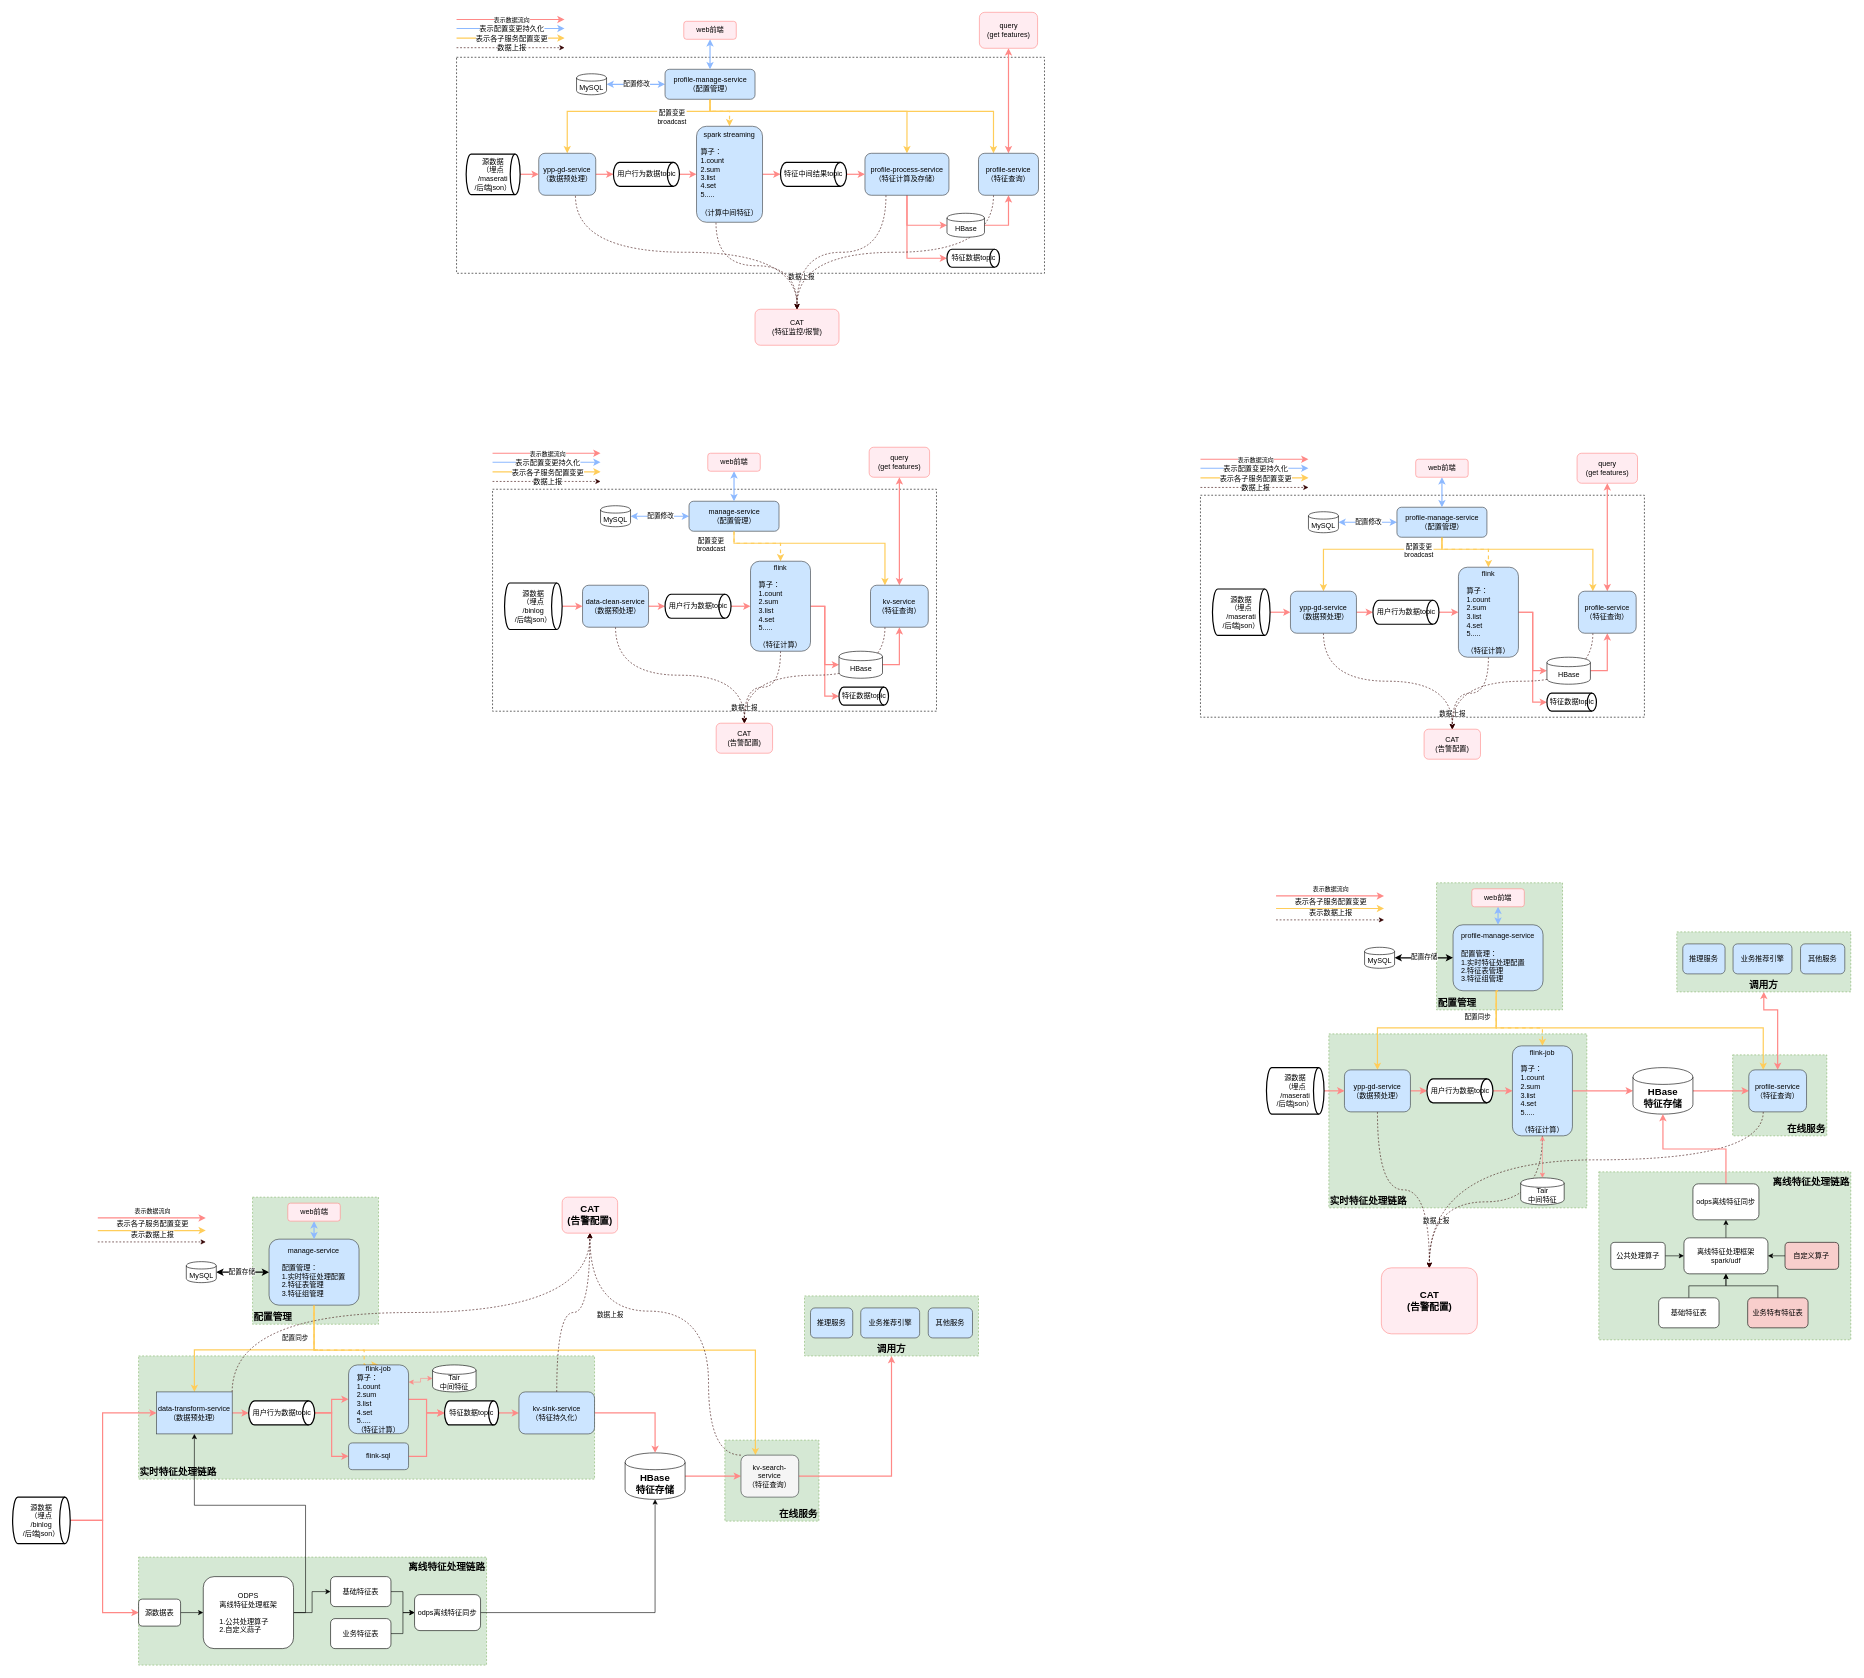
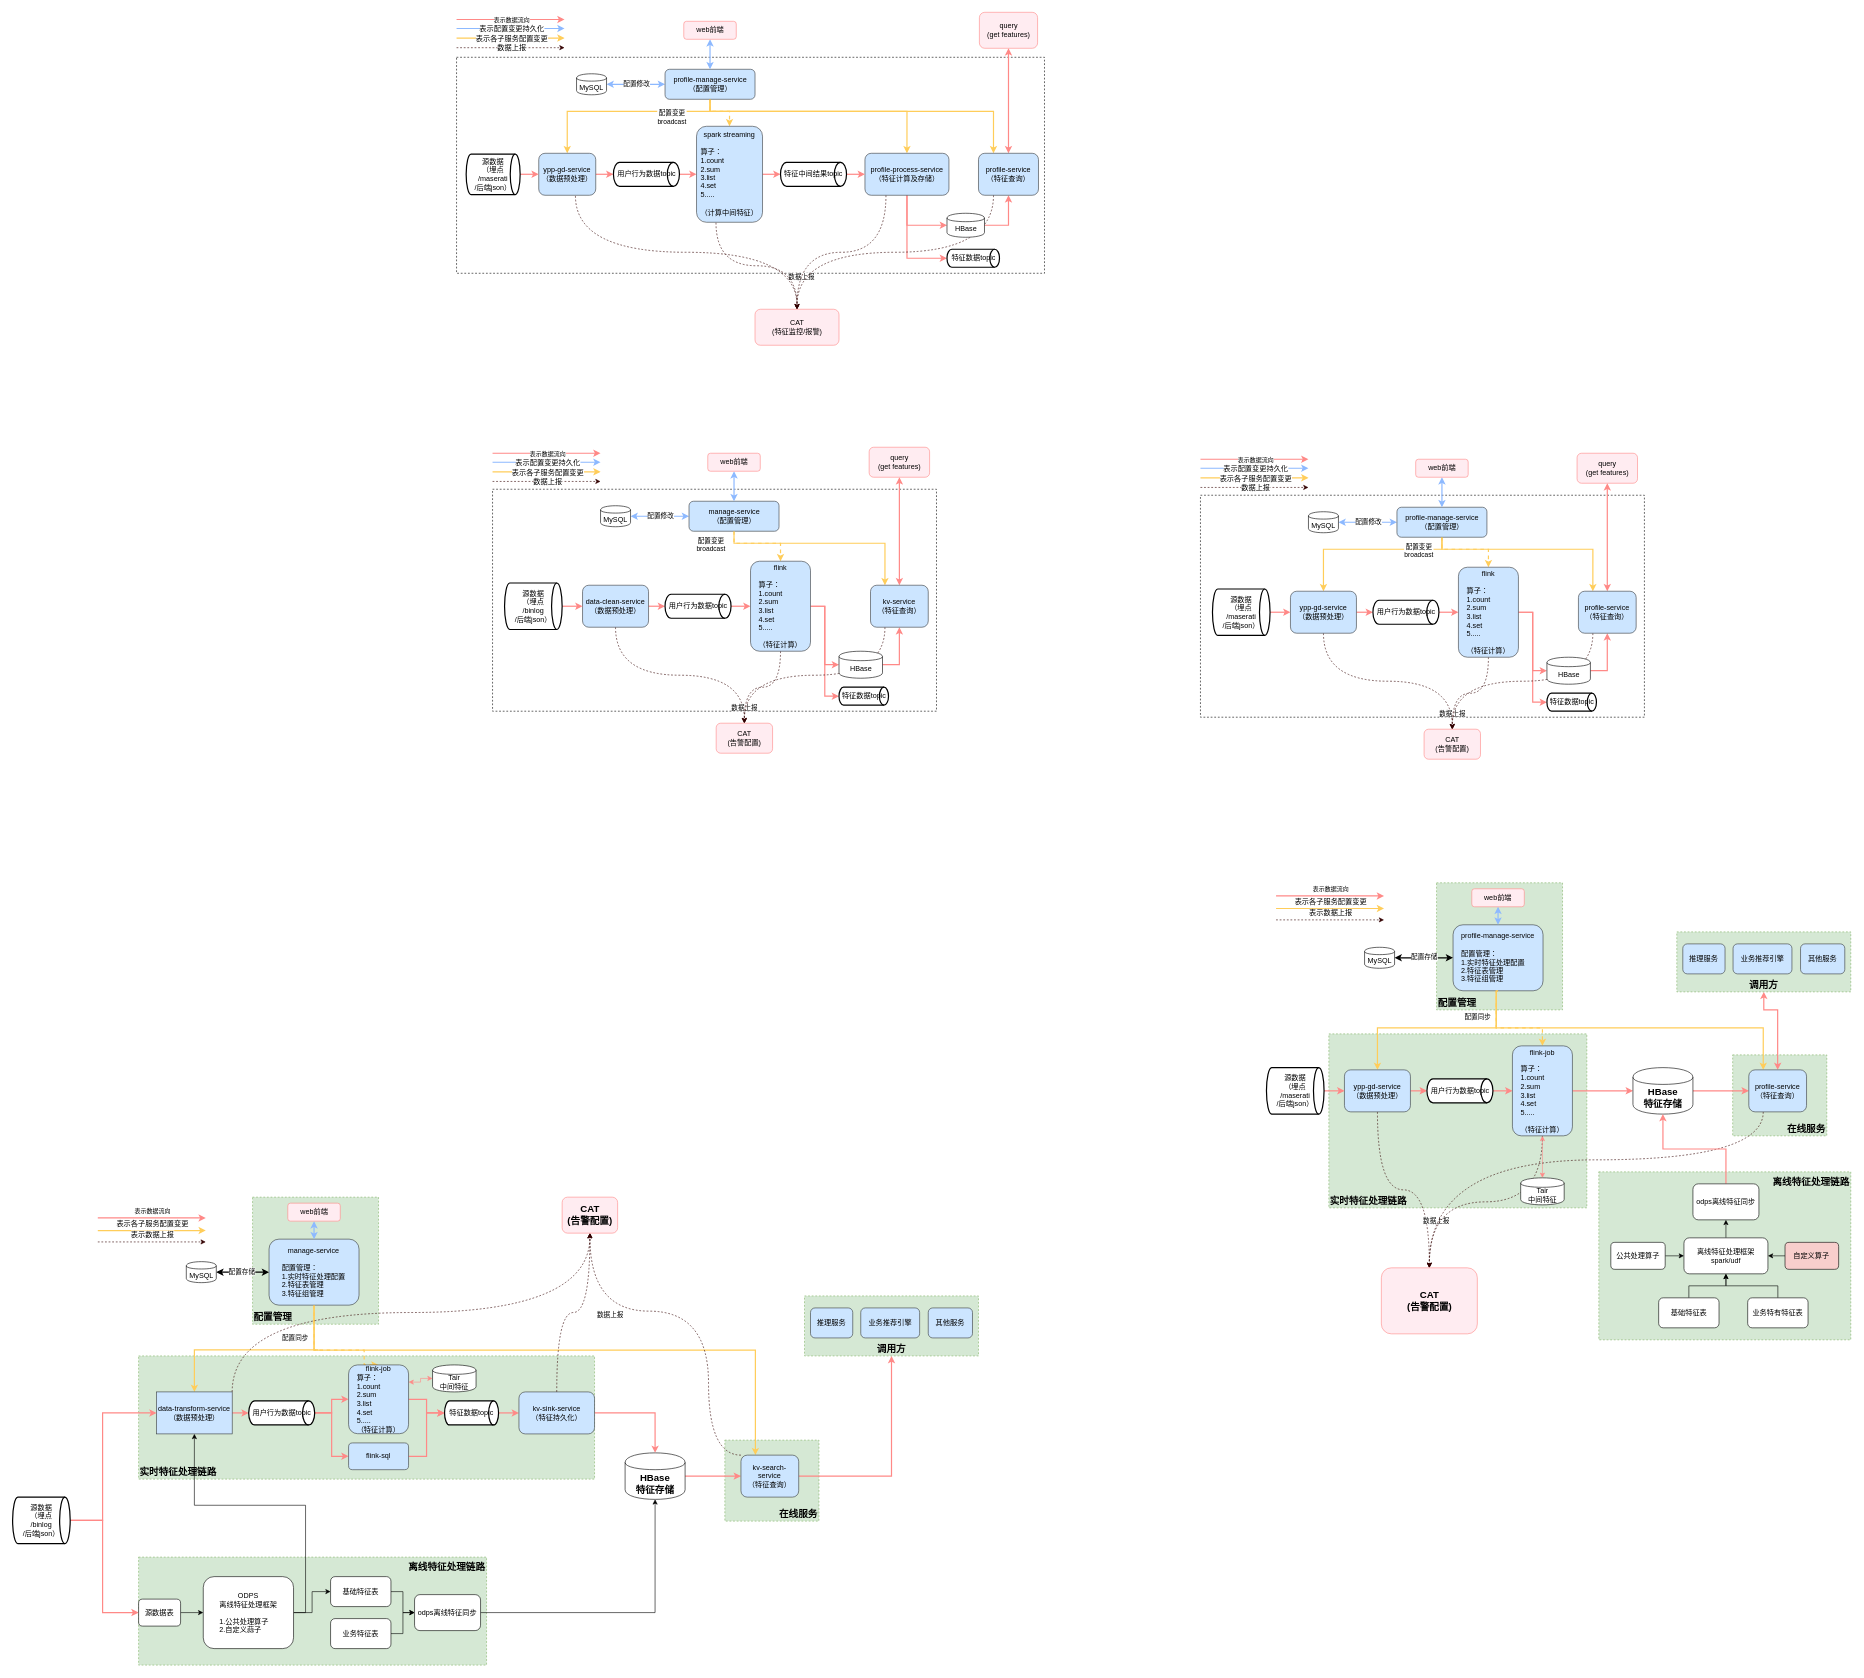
node "业务特有特征表": fillcolor #f8cecc -> #ffffff
node "kv-search-service （特征查询）": fillcolor #f5f5f5 -> #cce5ff
